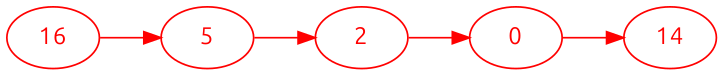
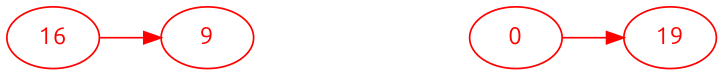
node "5": label "5" -> "9"
node "2": removed
node "14": label "14" -> "19"
